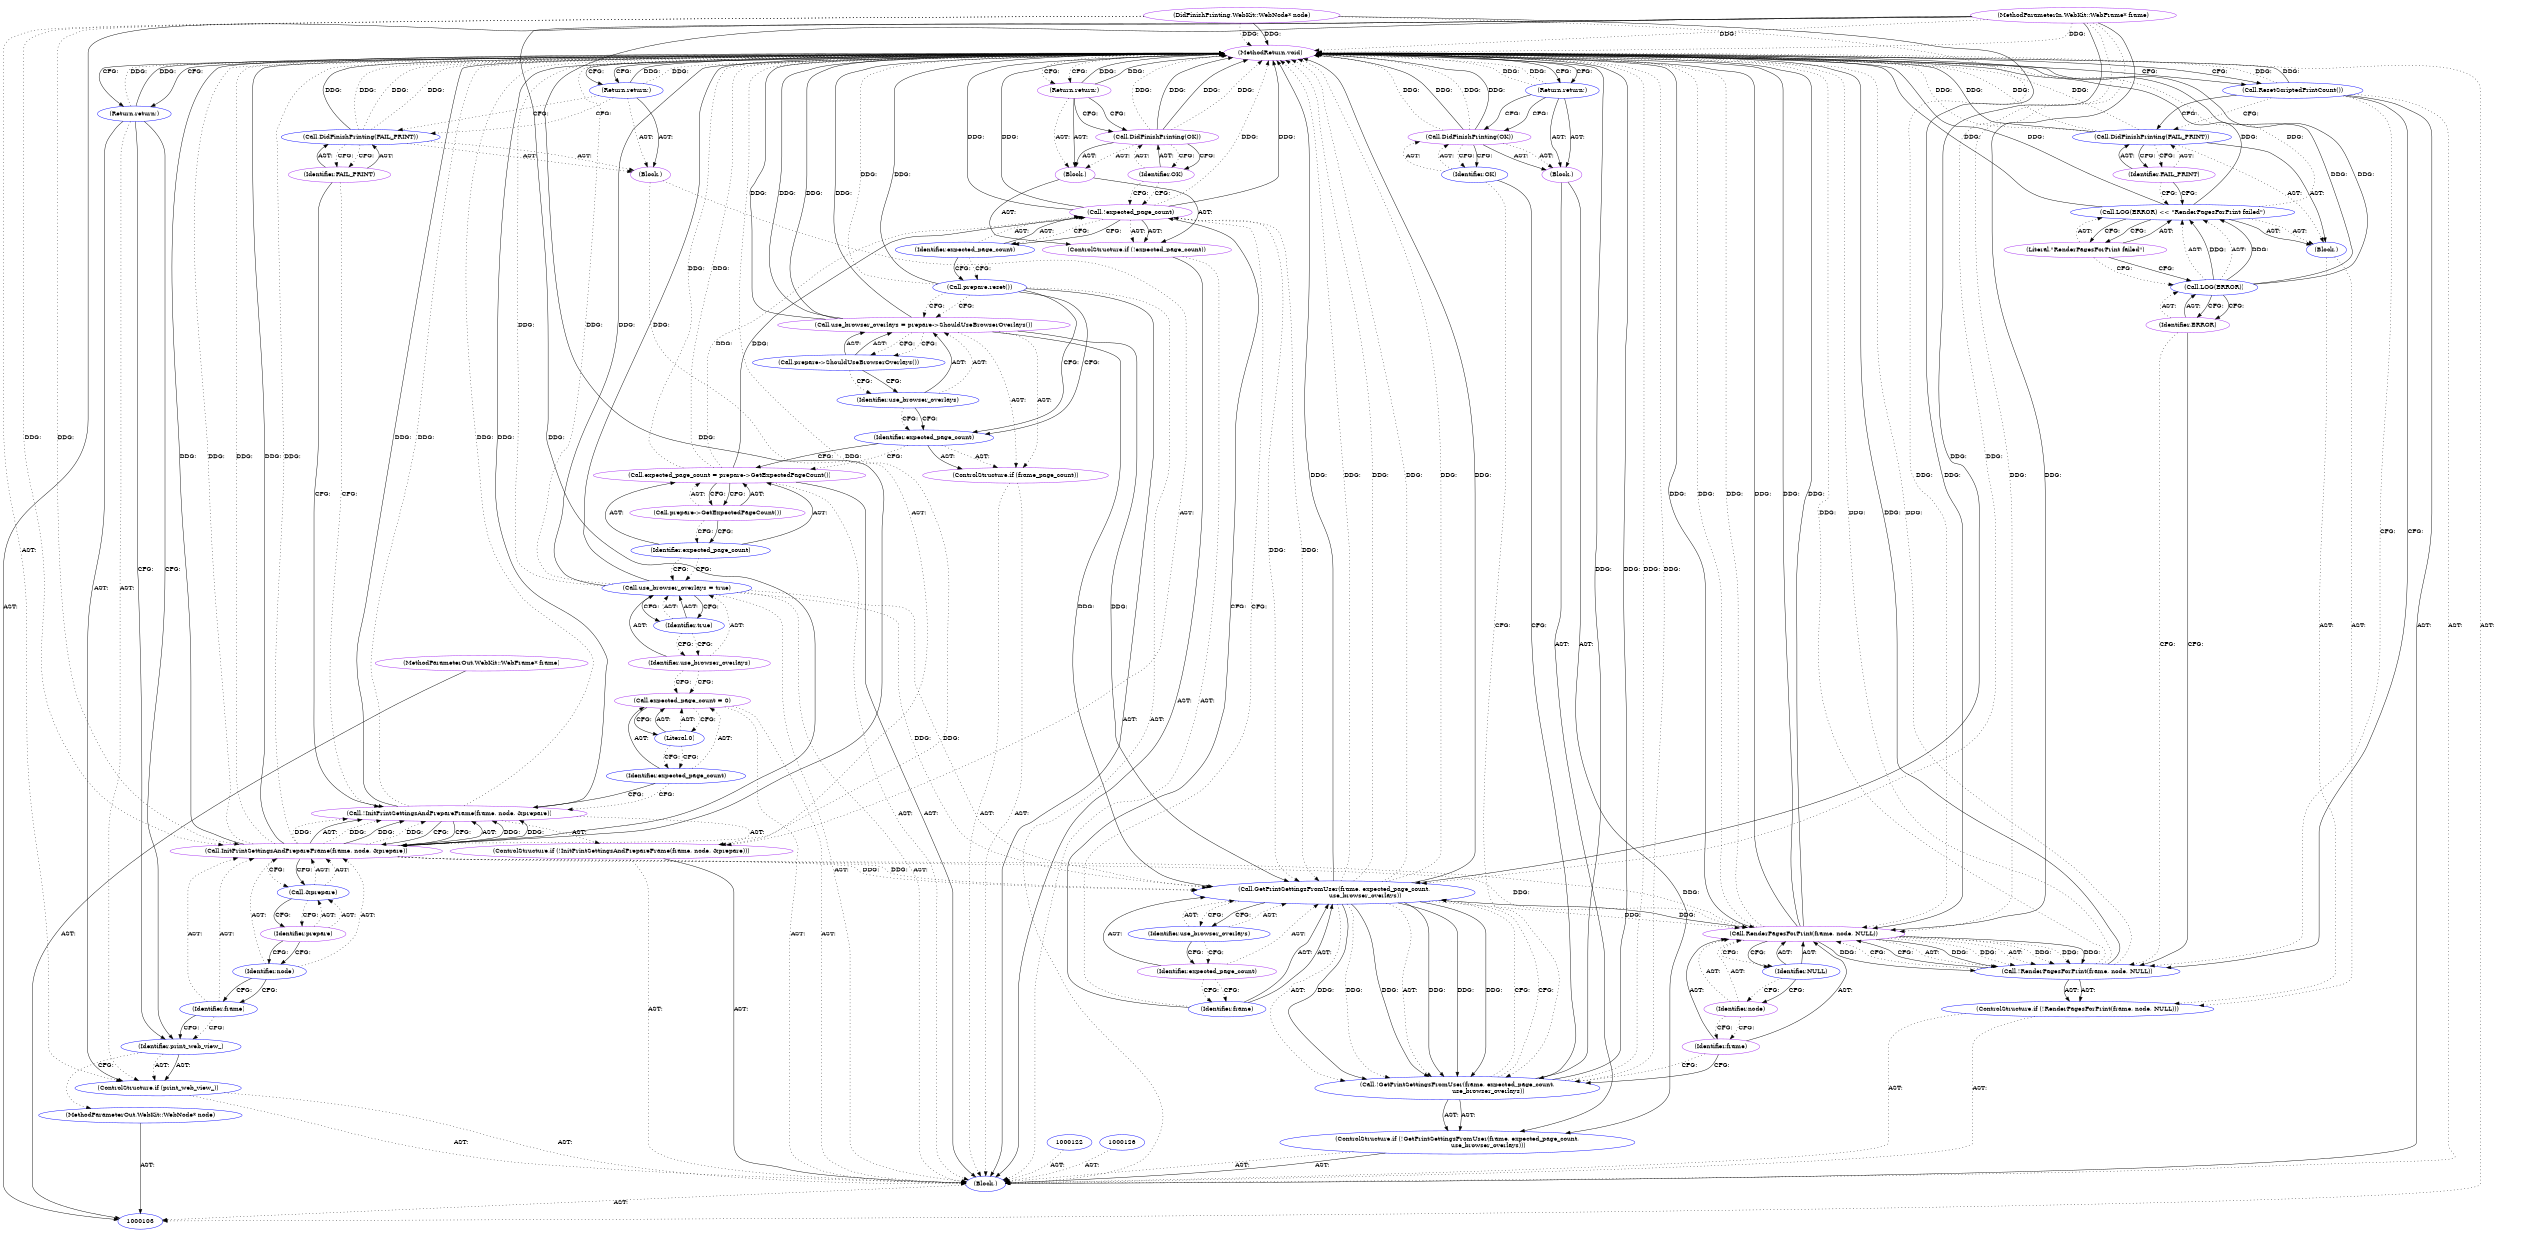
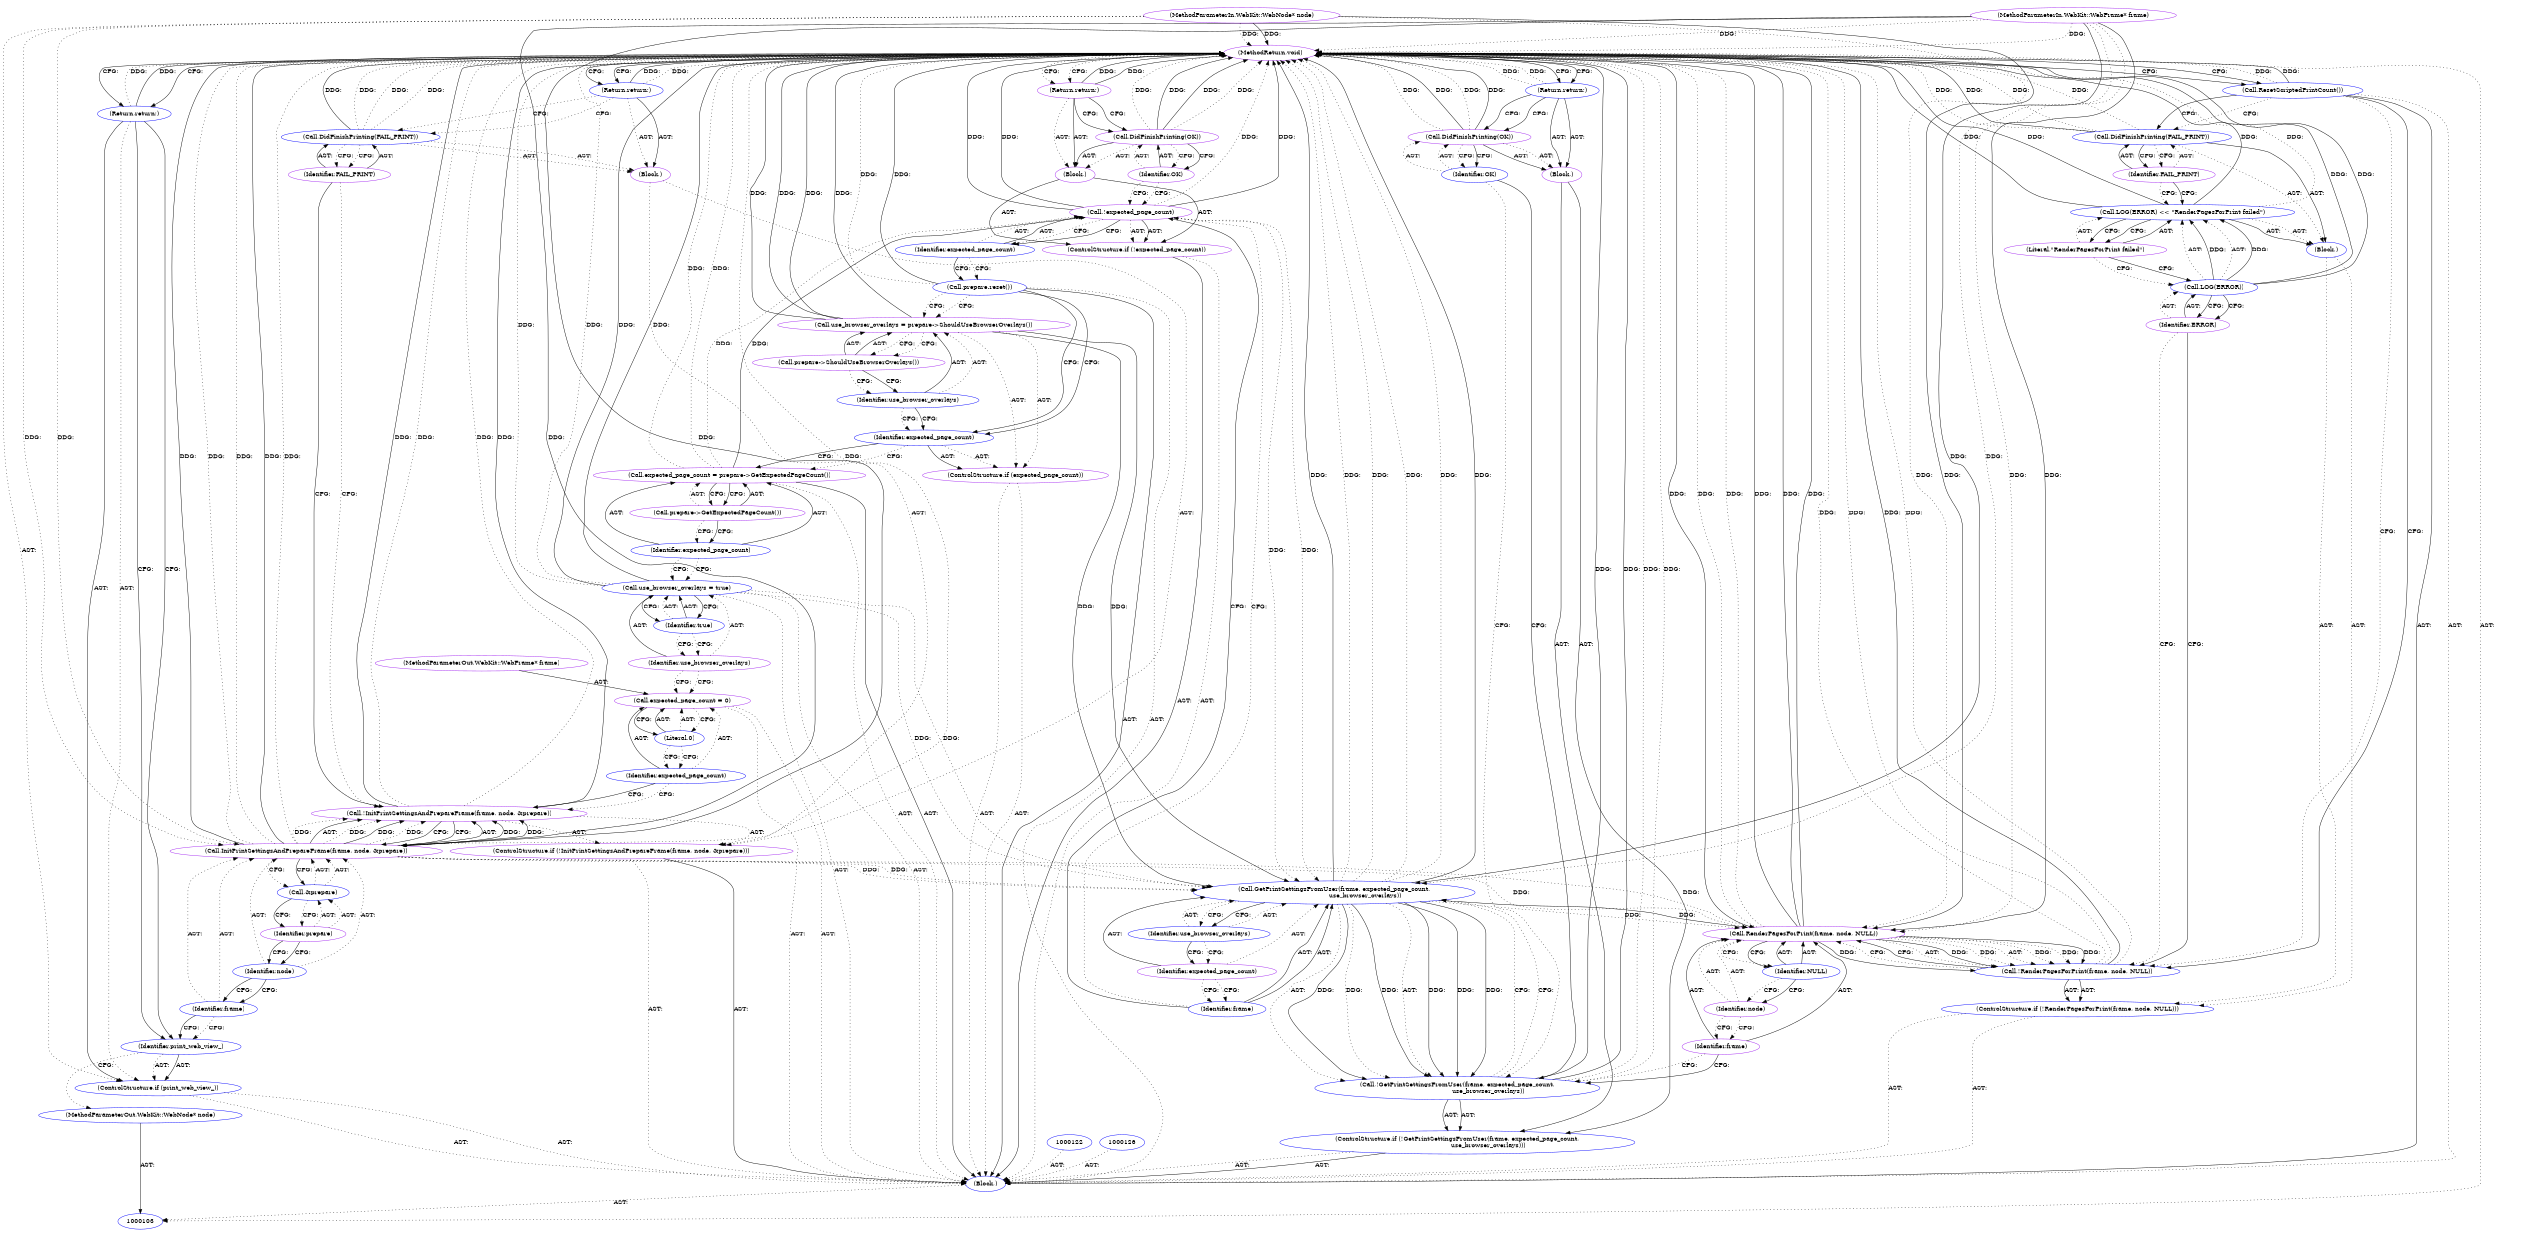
node "(DidFinishPrinting,WebKit::WebNode* node)": label "(DidFinishPrinting,WebKit::WebNode* node)" -> "(MethodParameterIn,WebKit::WebNode* node)"
edge "(MethodParameterIn,WebKit::WebFrame* frame)" -> "1000103": removed, label "AST:"
node "(Call,prepare->ShouldUseBrowserOverlays())": color blue -> purple
node "(ControlStructure,if (frame_page_count))": label "(ControlStructure,if (frame_page_count))" -> "(ControlStructure,if (expected_page_count))"
edge "(MethodParameterOut,WebKit::WebFrame* frame)" -> "1000103": now "(MethodParameterOut,WebKit::WebFrame* frame)" -> "(Call,expected_page_count = 0)"
